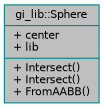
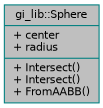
node "gi_lib::Sphere": text "+ lib" -> "+ radius"
